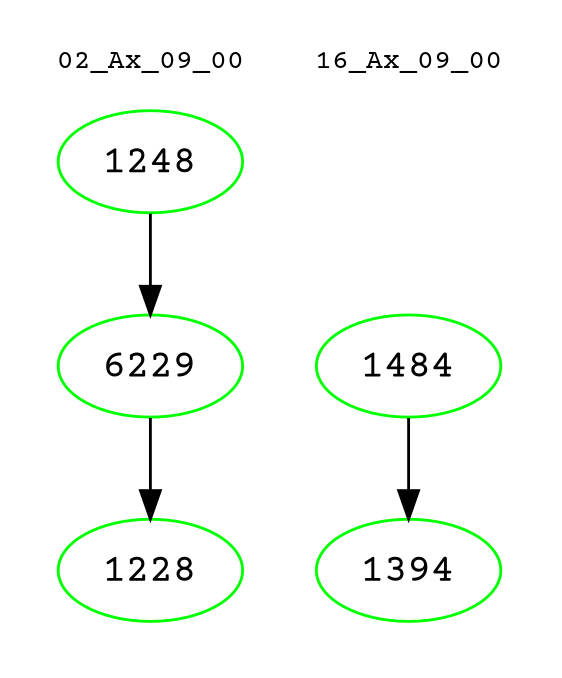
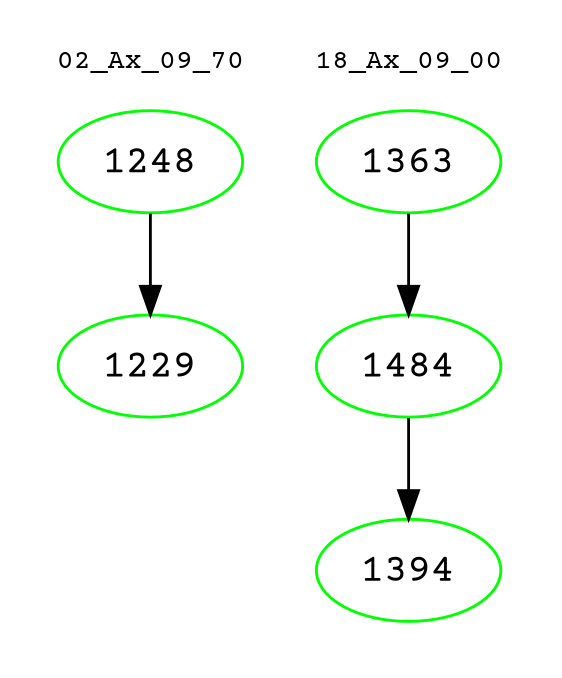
cluster "02_Ax_09_00": label "02_Ax_09_00" -> "02_Ax_09_70"
cluster "16_Ax_09_00": label "16_Ax_09_00" -> "18_Ax_09_00"
node "1363": added
node "6229": label "6229" -> "1229"
node "1228": removed
